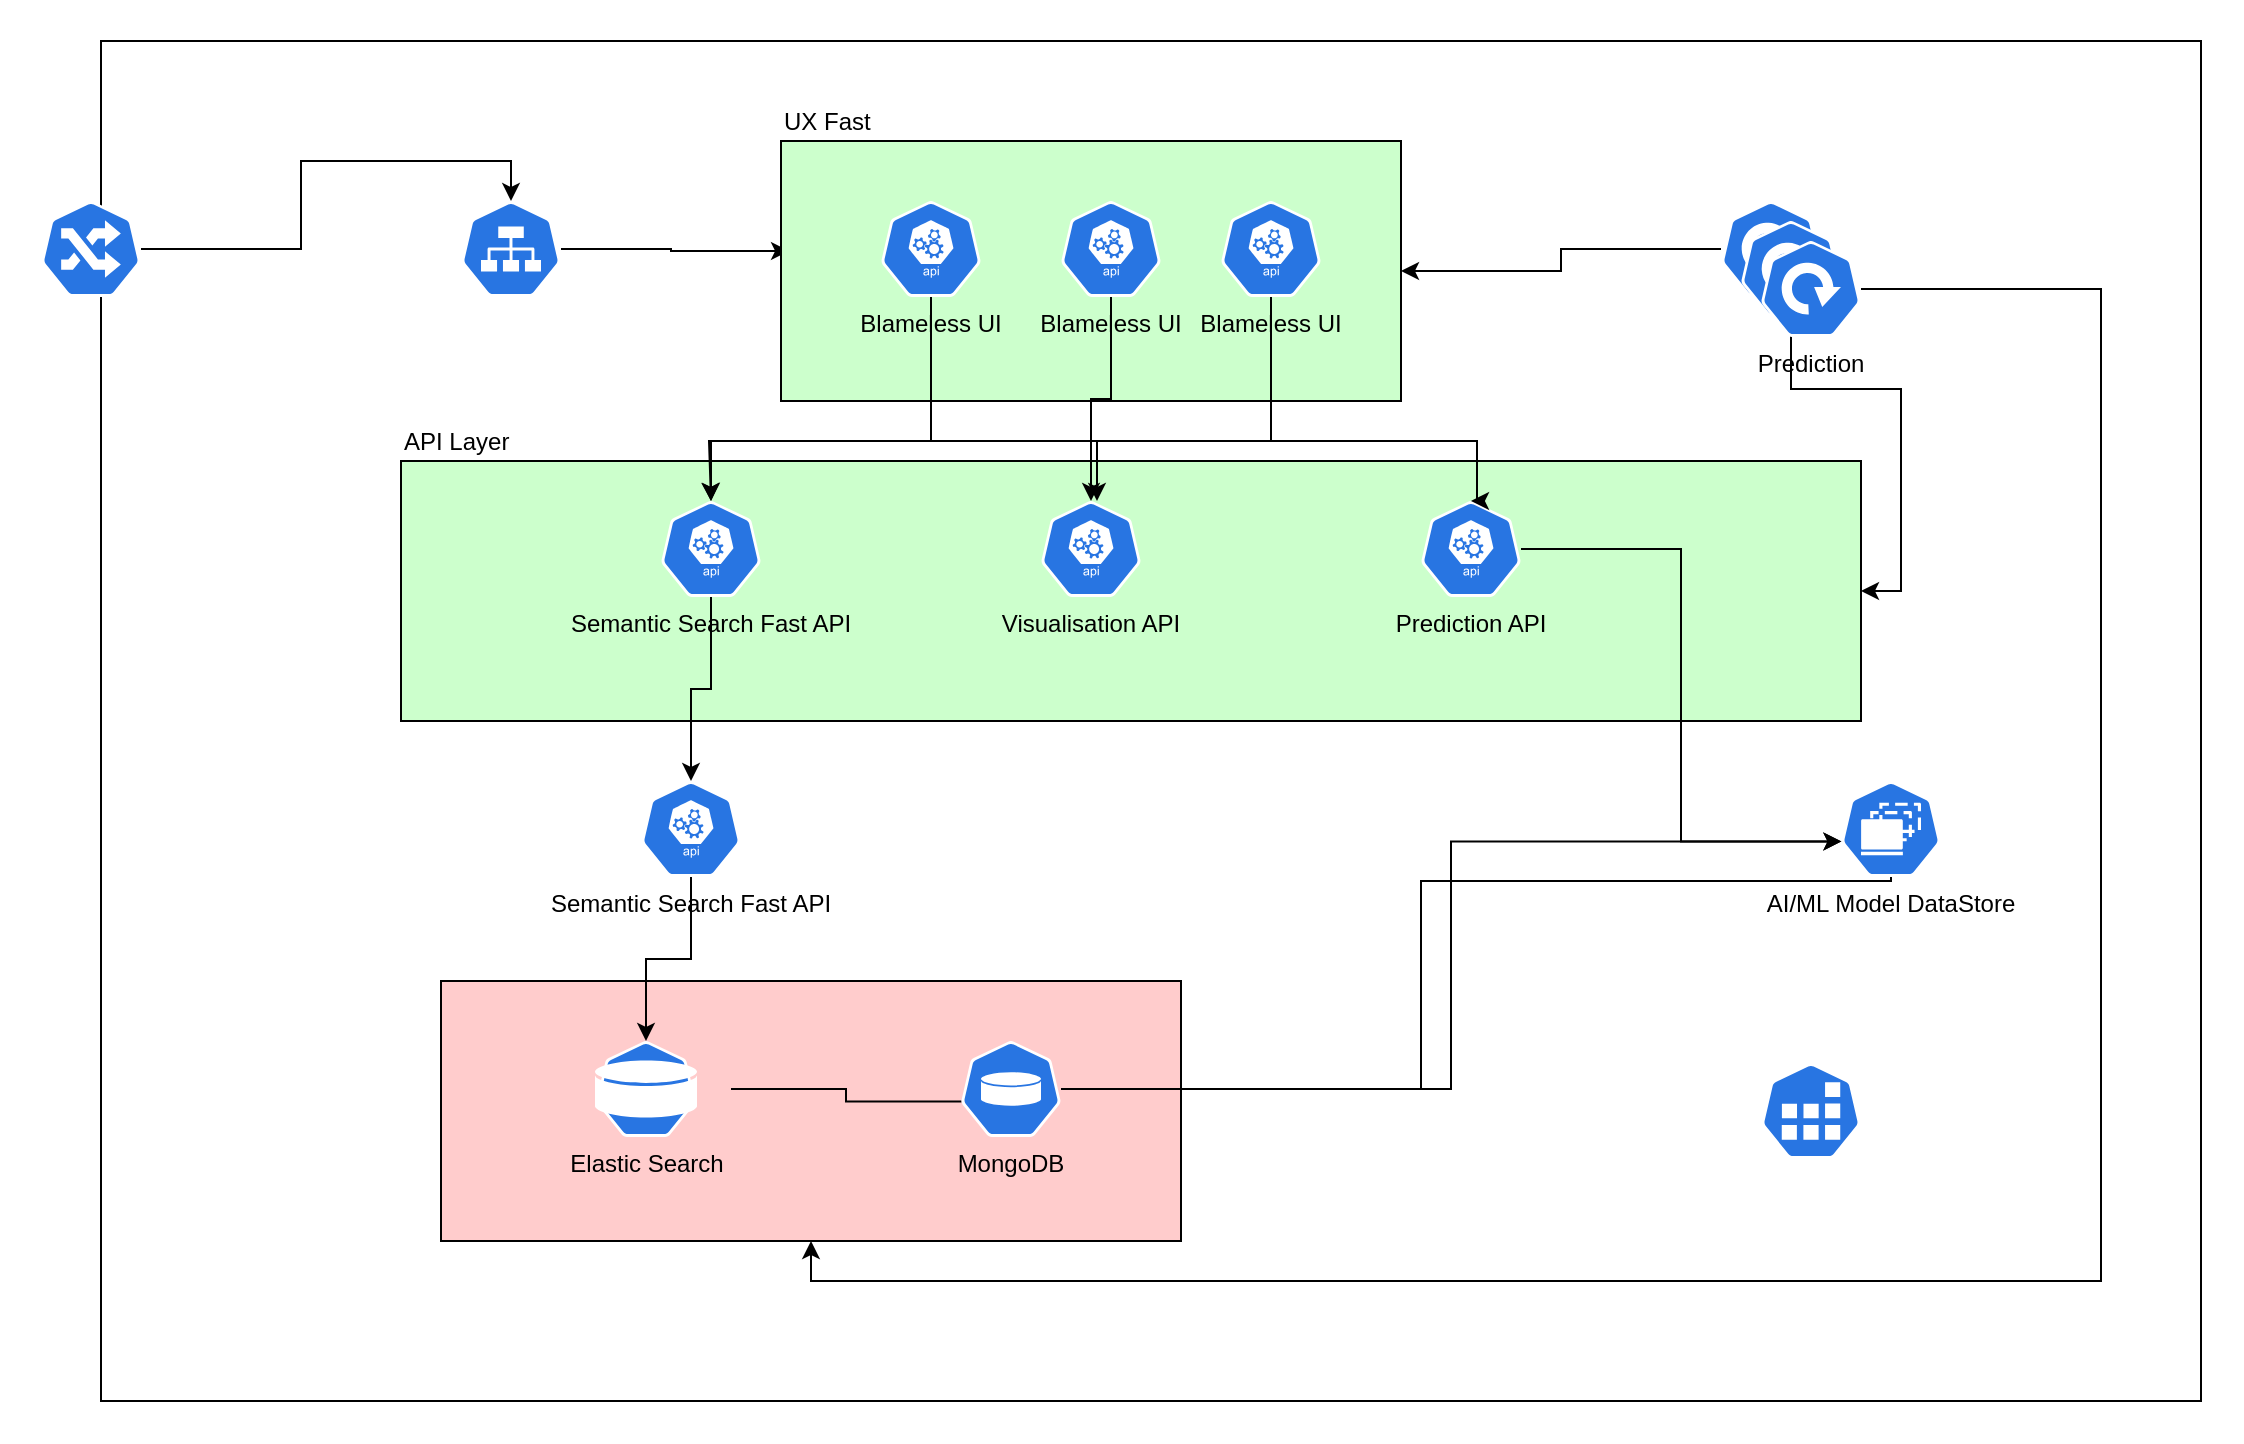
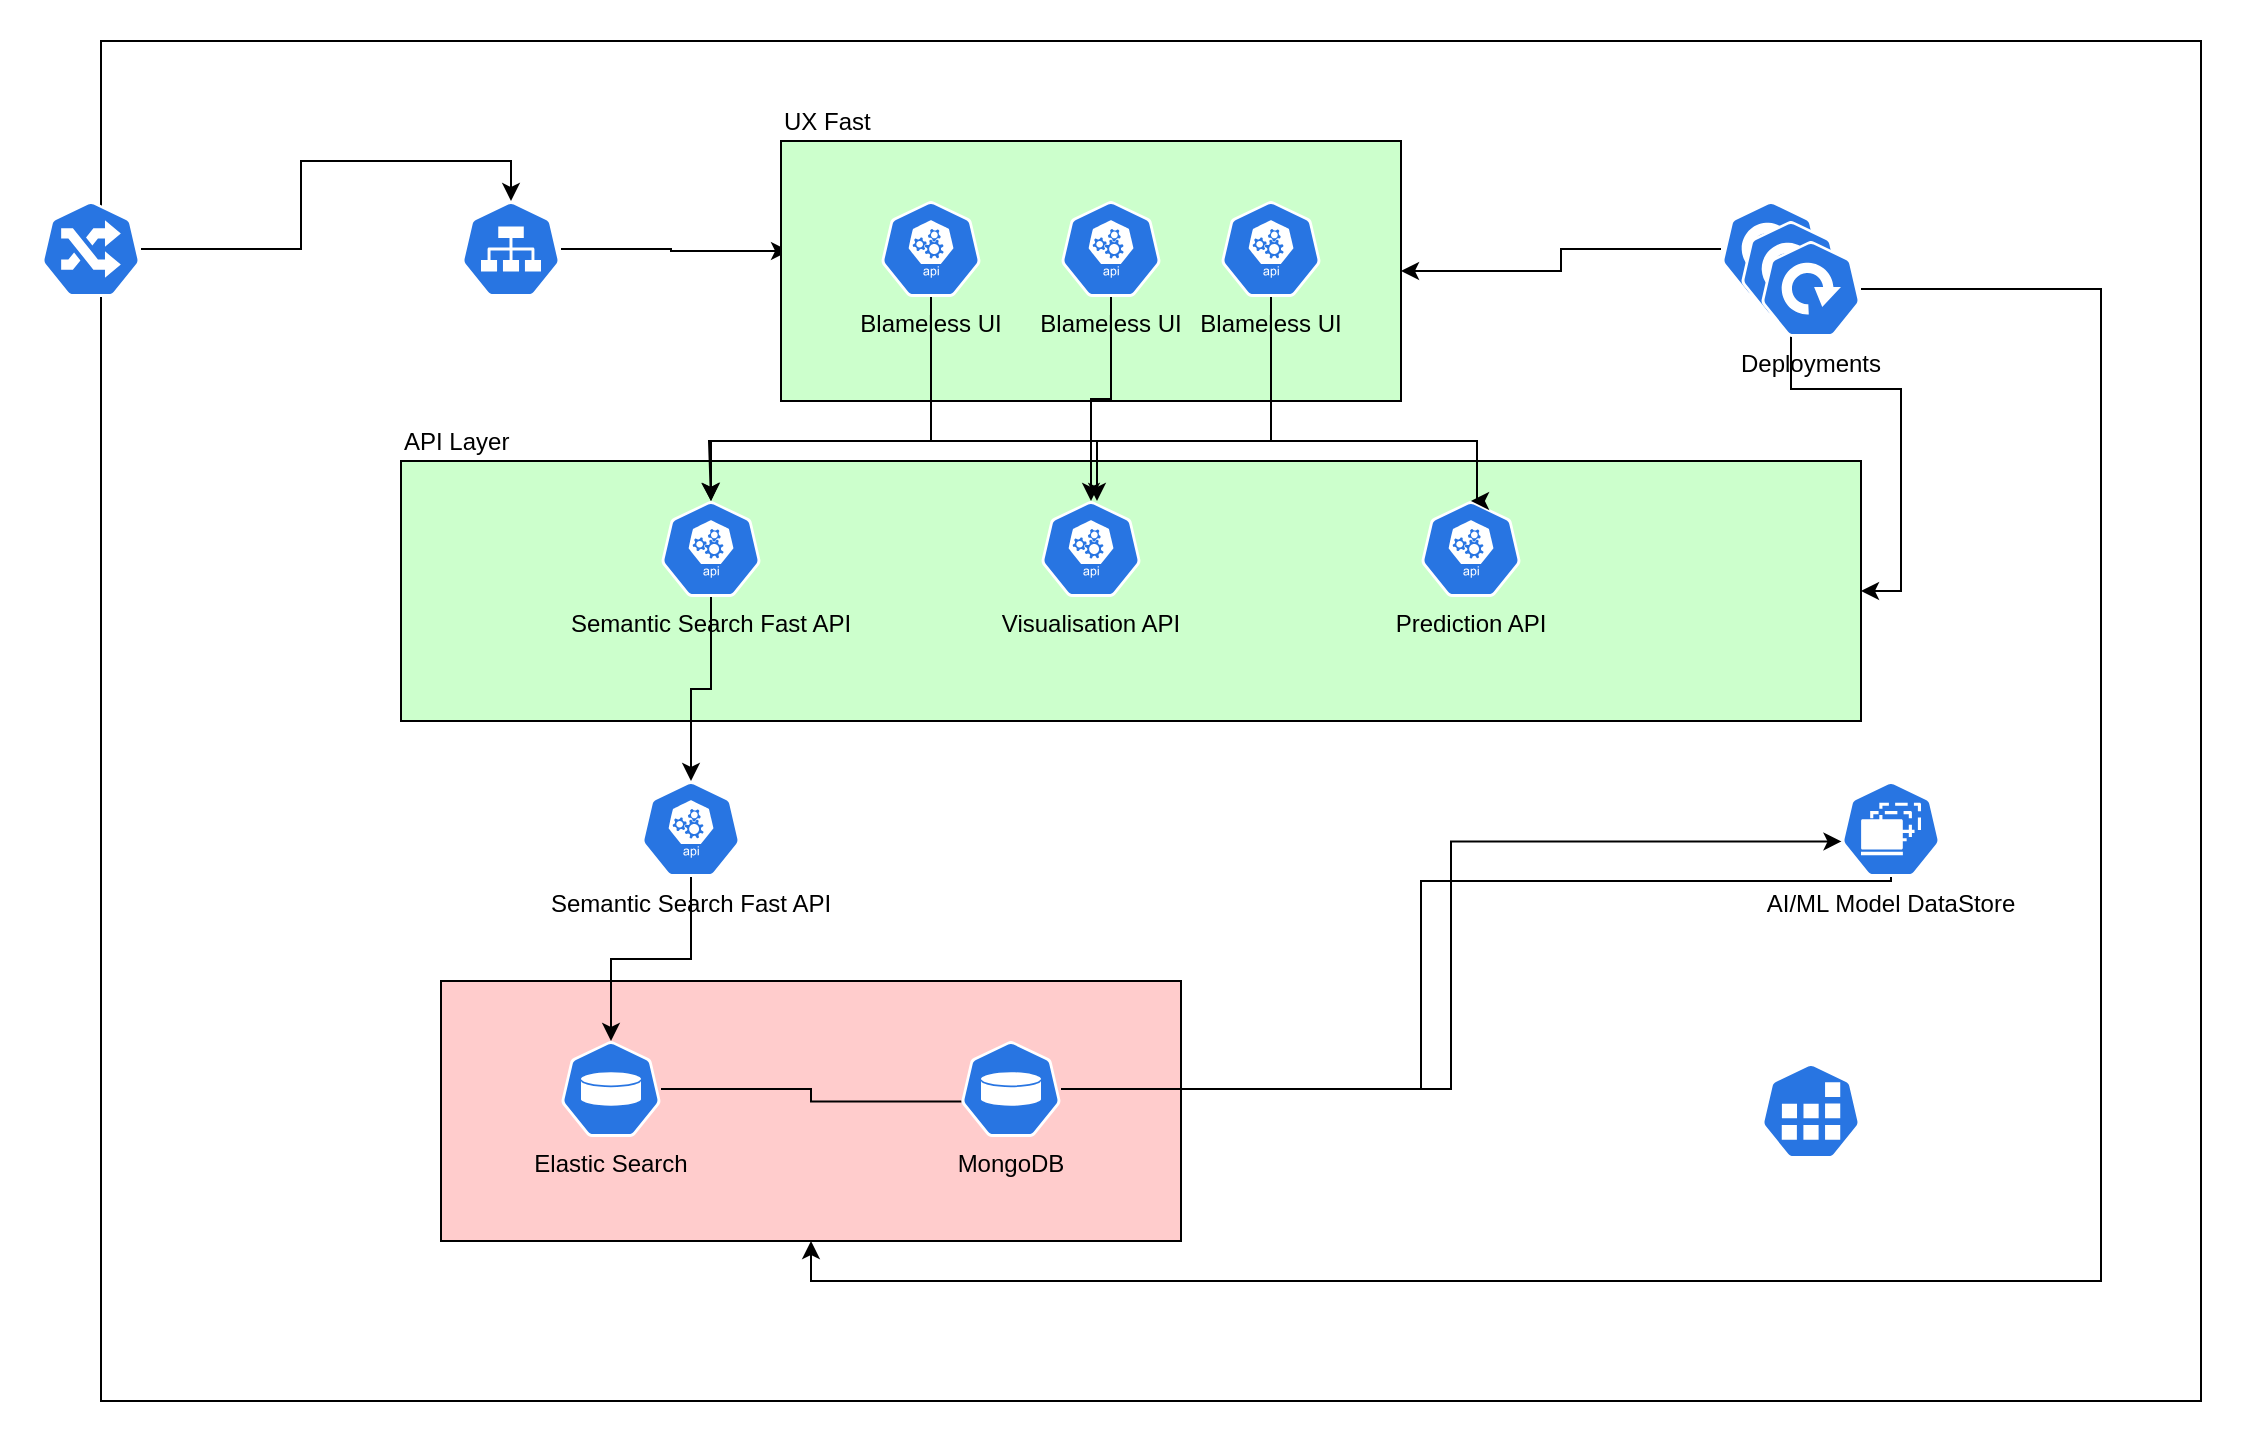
node "Prediction": label "Prediction" -> "Deployments"
edge "Prediction API" -> "AI/ML Model DataStore": removed
node "Elastic Search": size 170x96 -> 100x96
